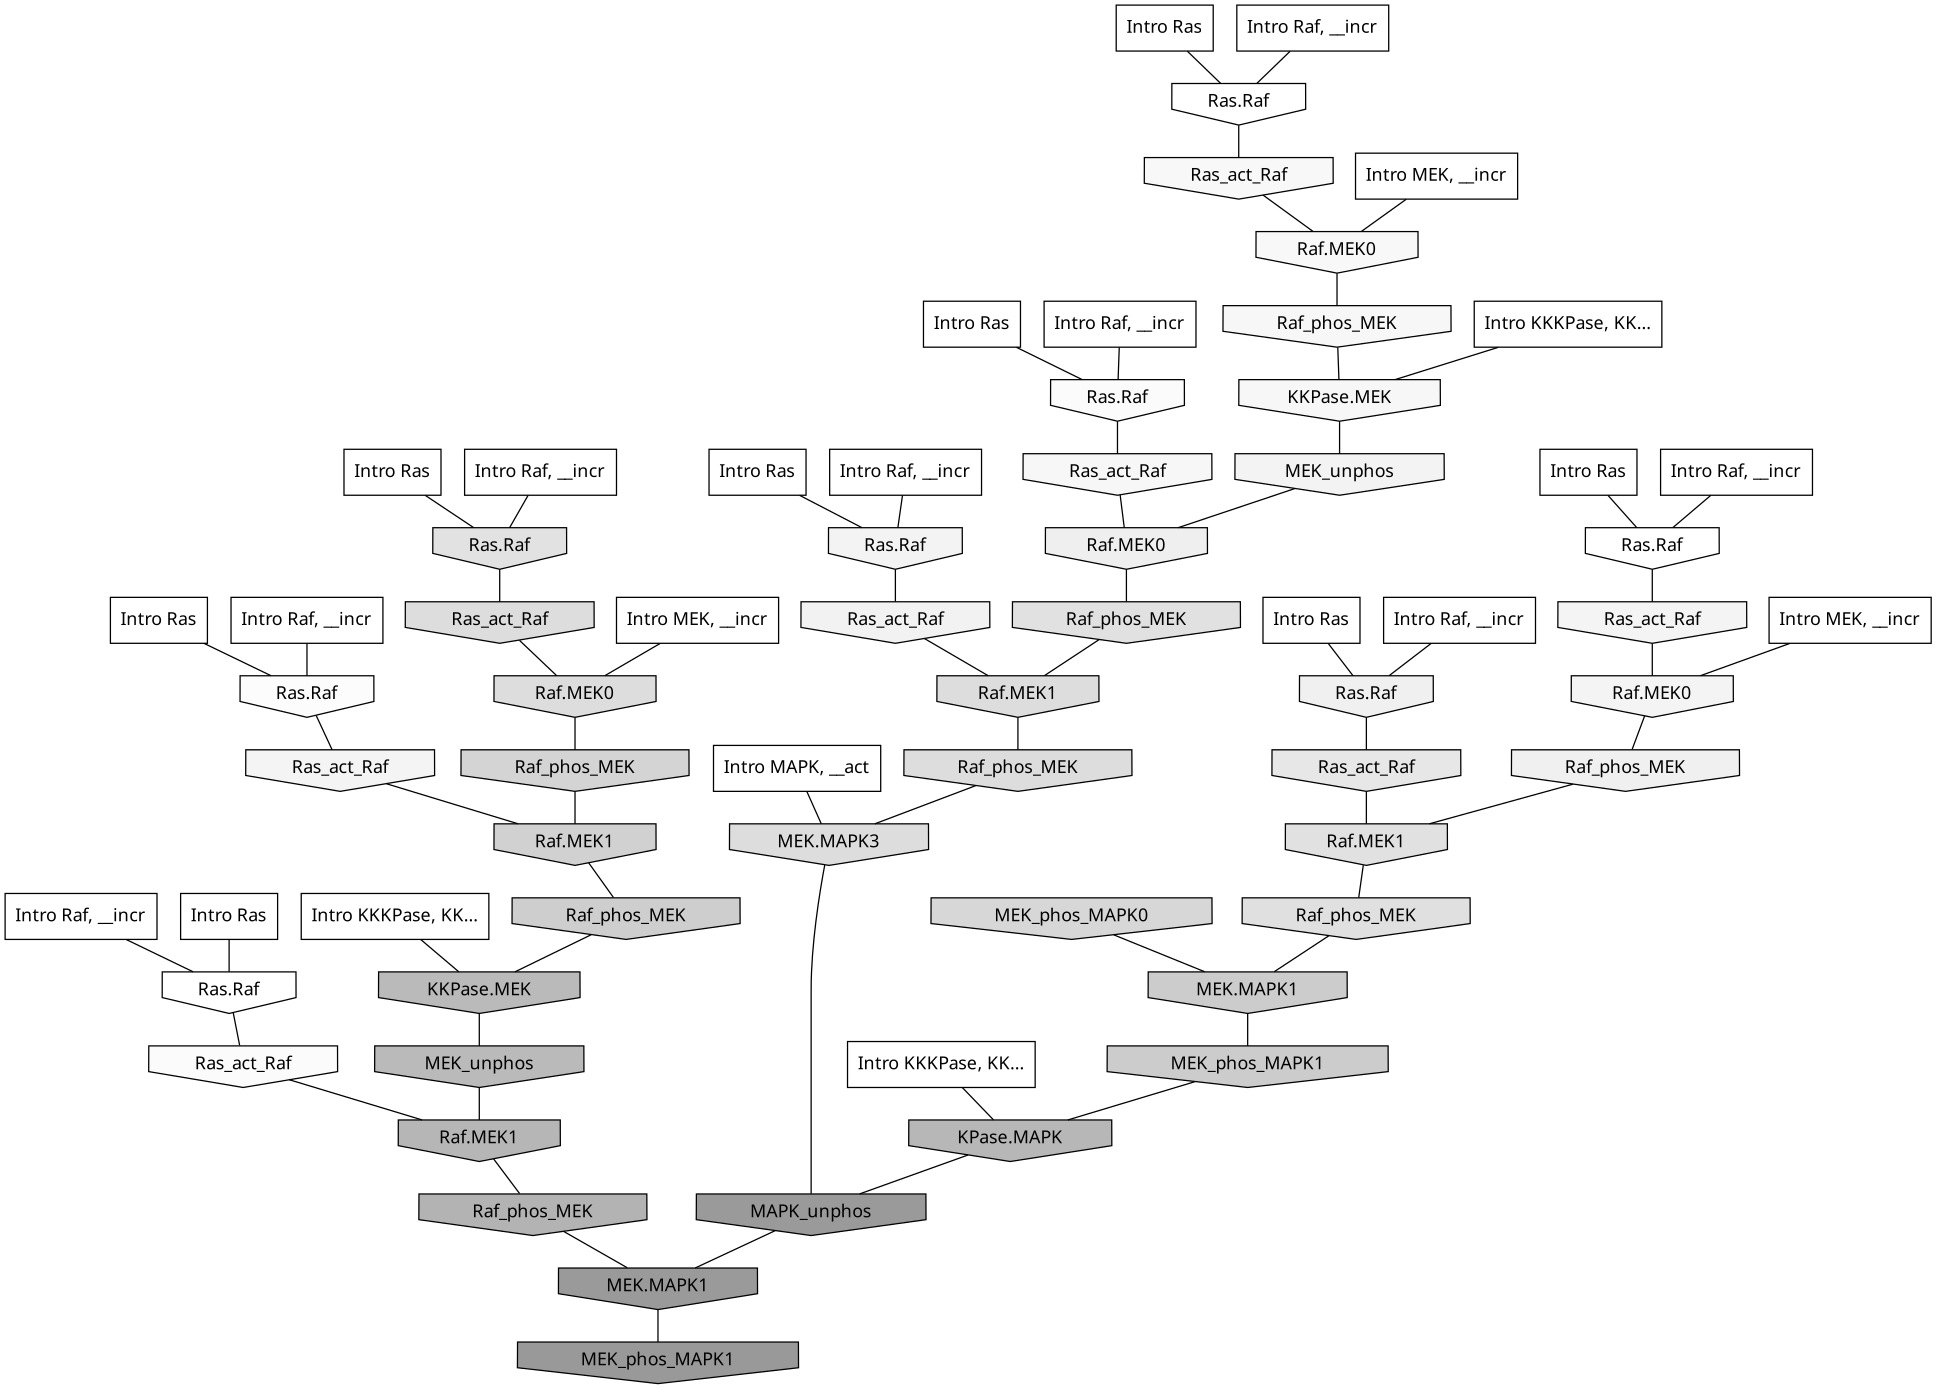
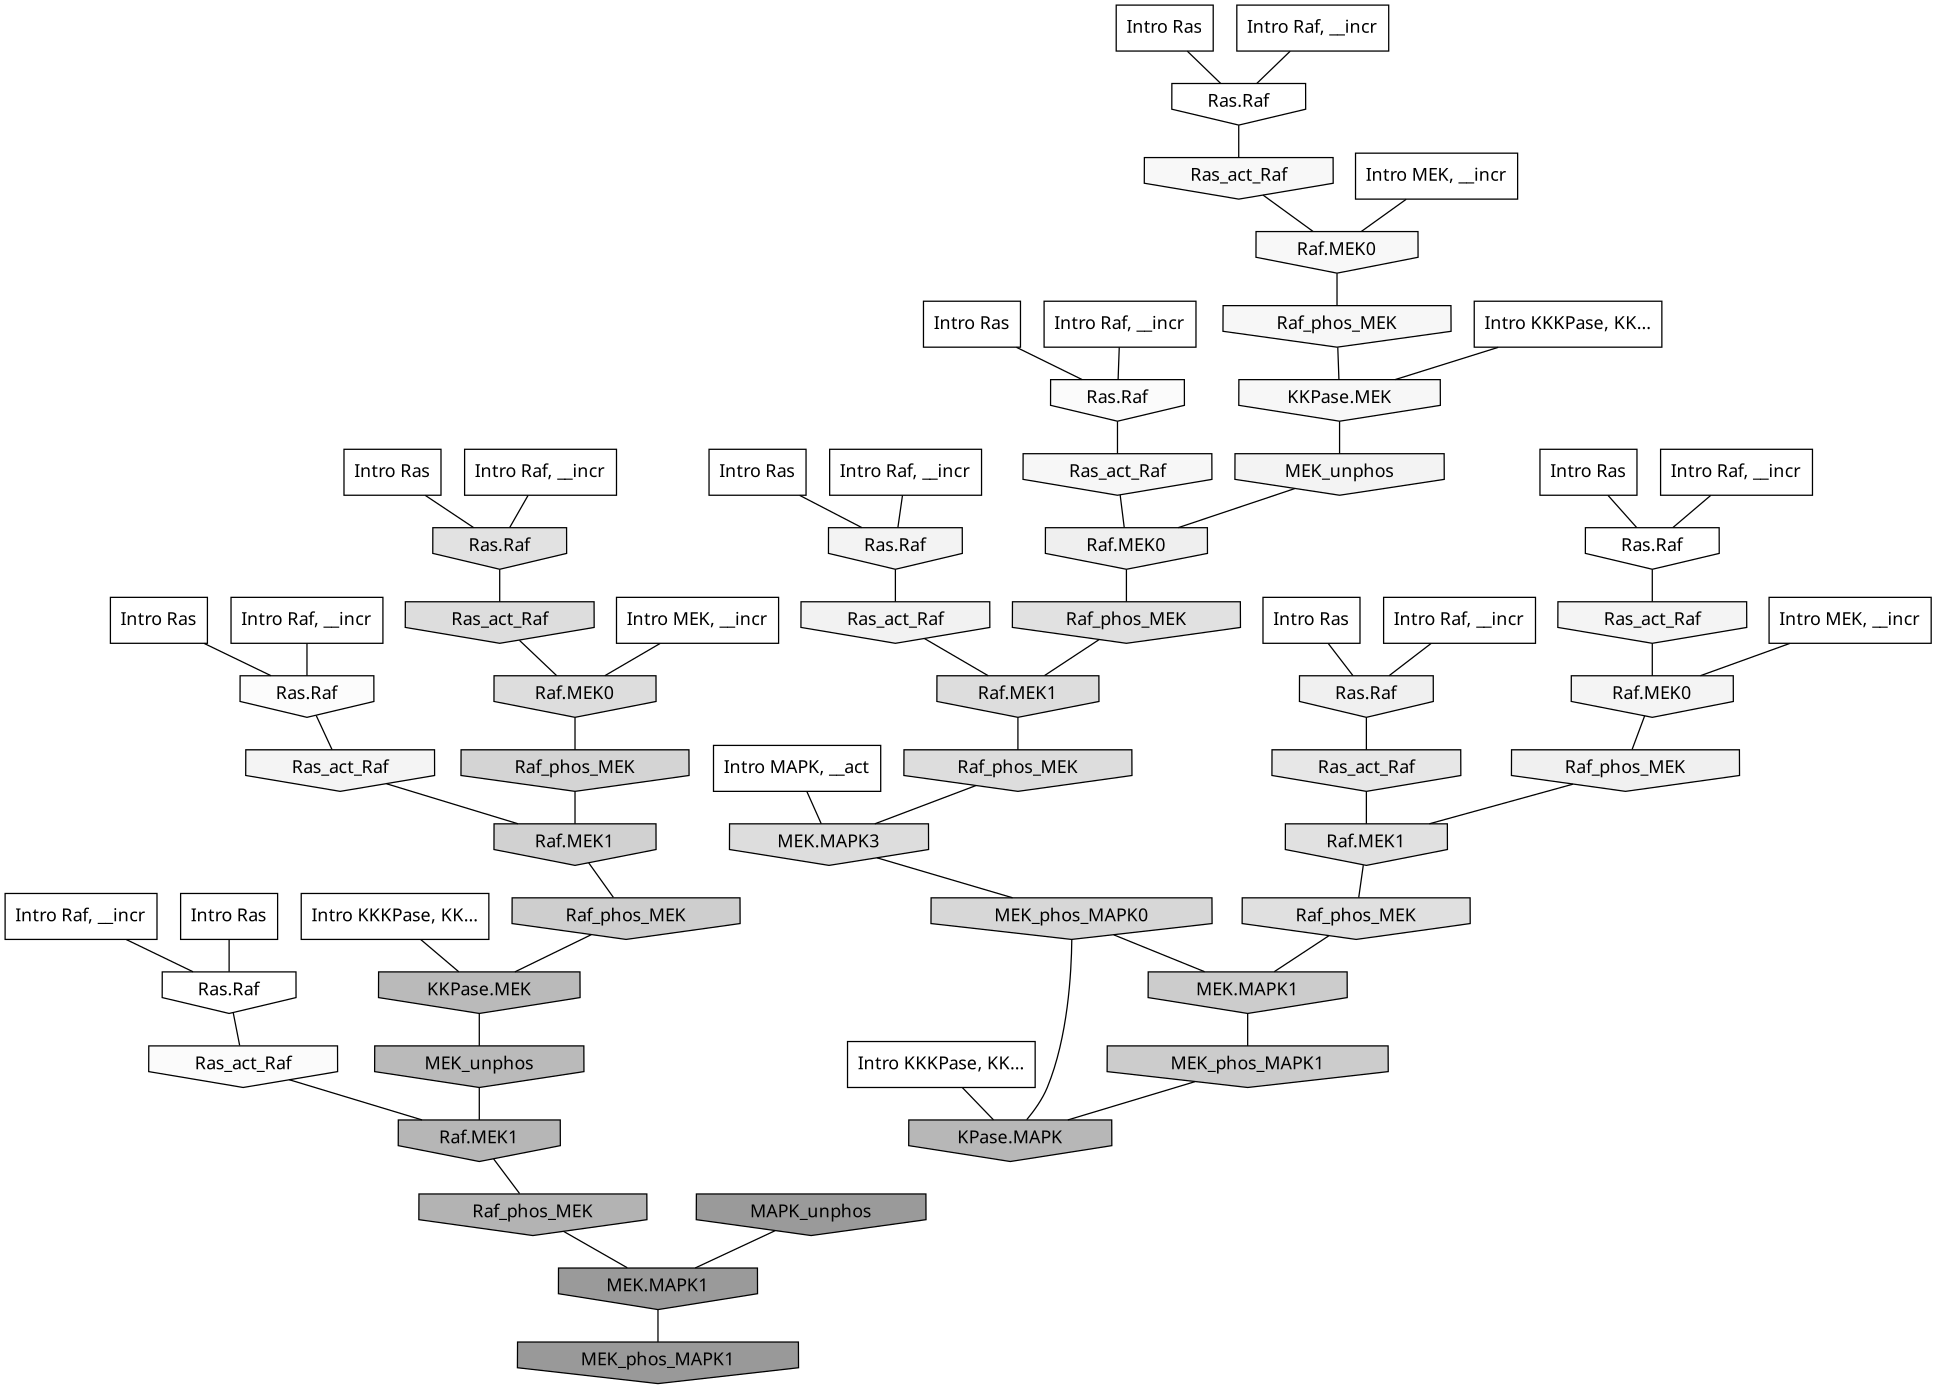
edge "MEK.MAPK3" -- "MAPK_unphos": now "MEK.MAPK3" -- "MEK_phos_MAPK0"
edge "KPase.MAPK" -- "MAPK_unphos": now "KPase.MAPK" -- "MEK_phos_MAPK0"
